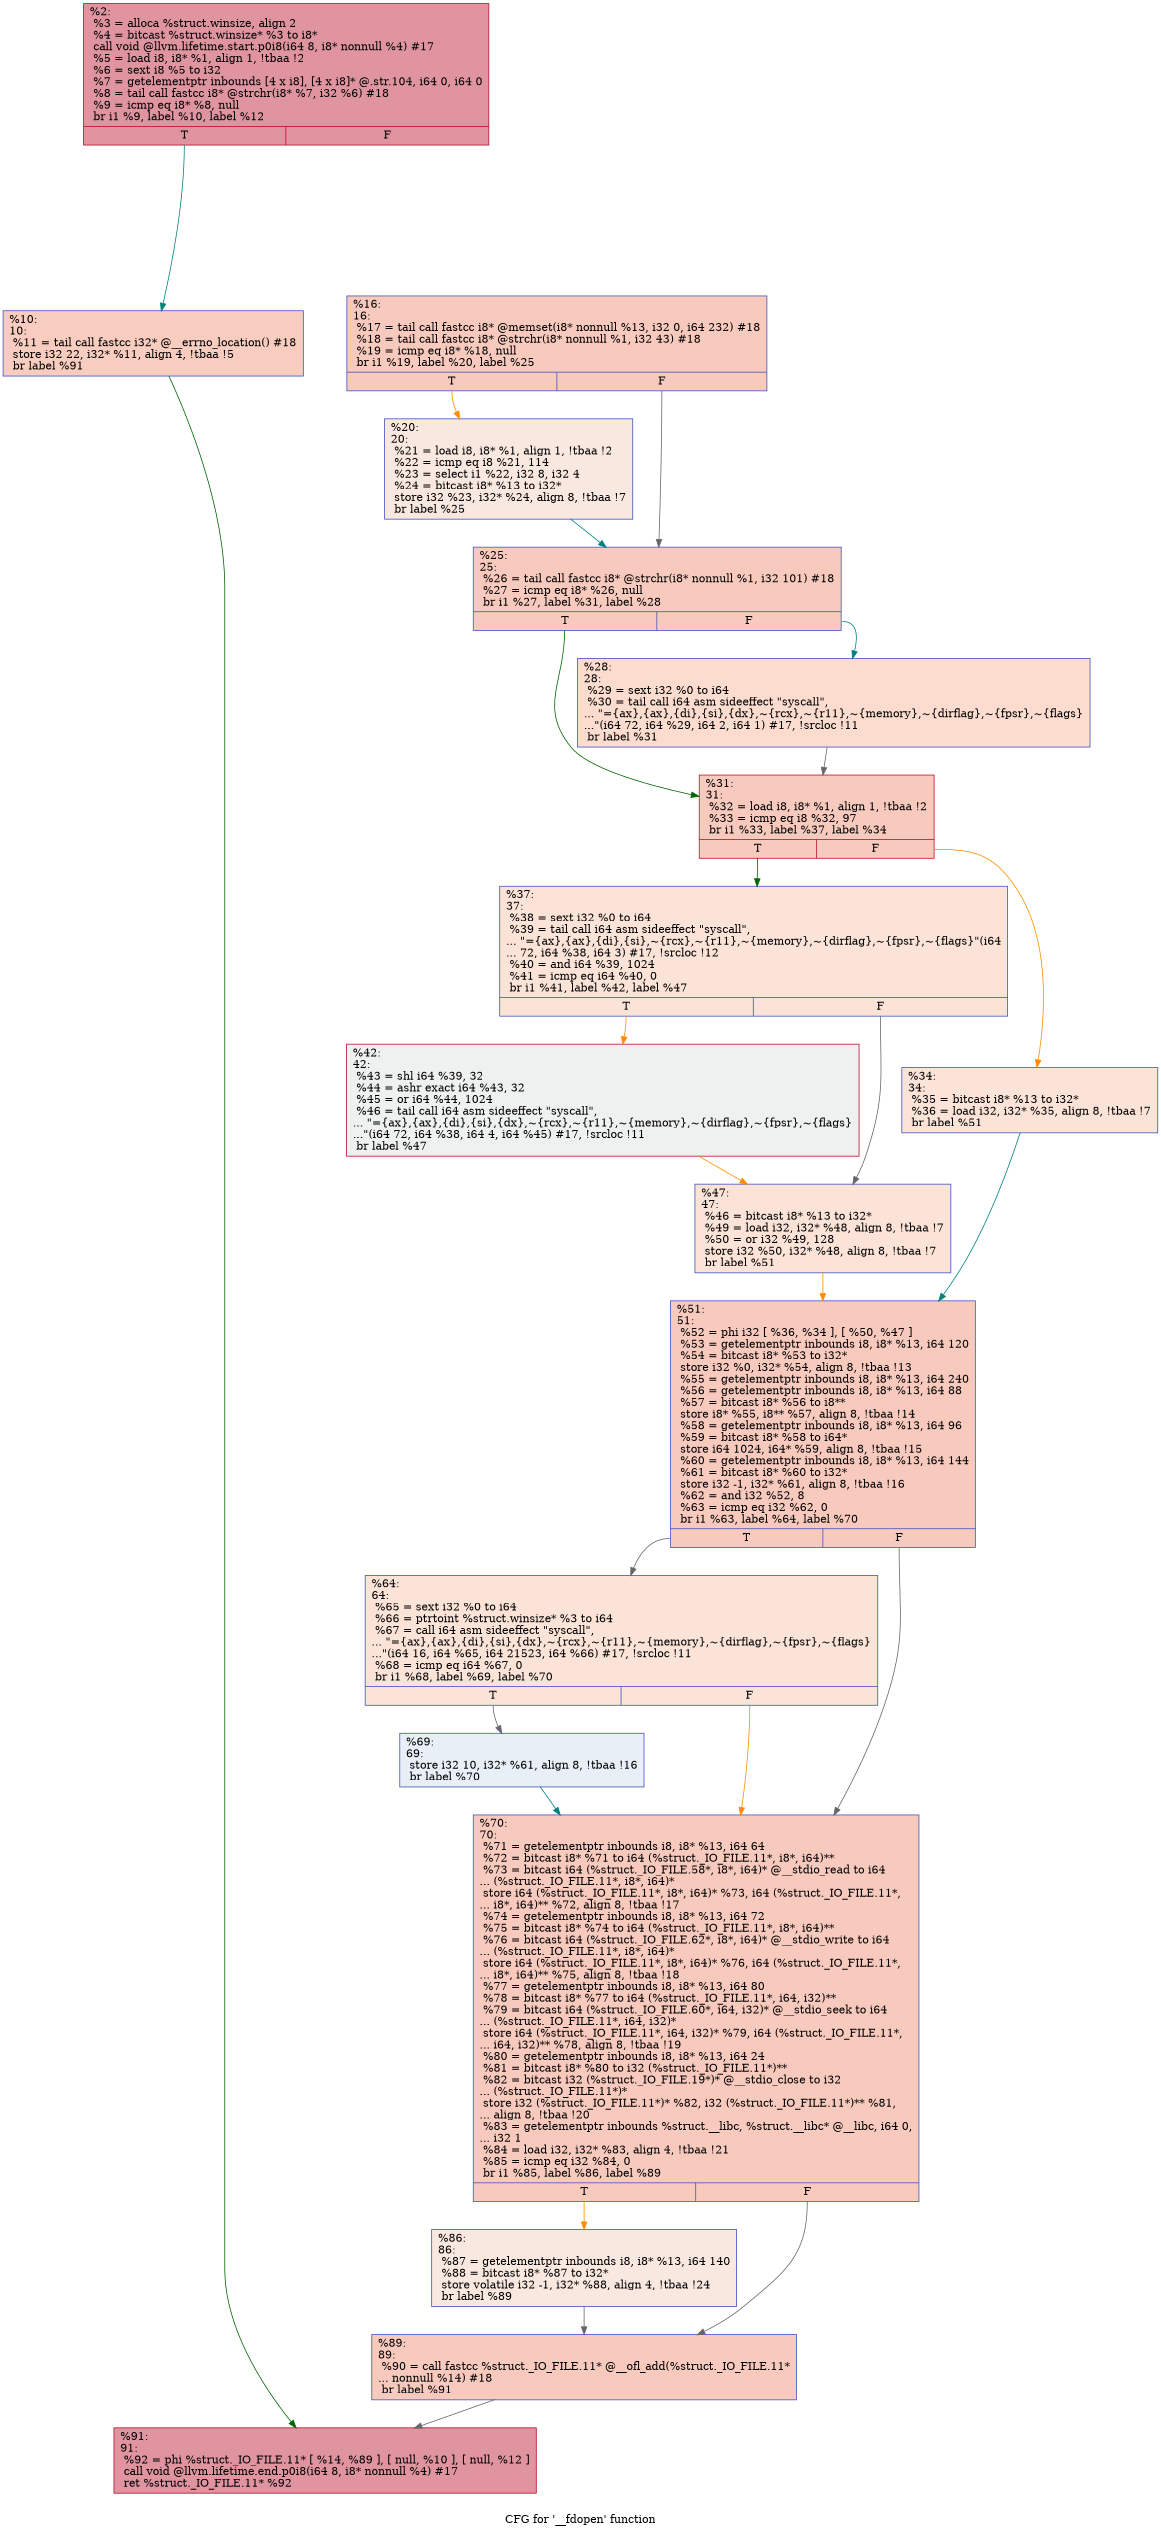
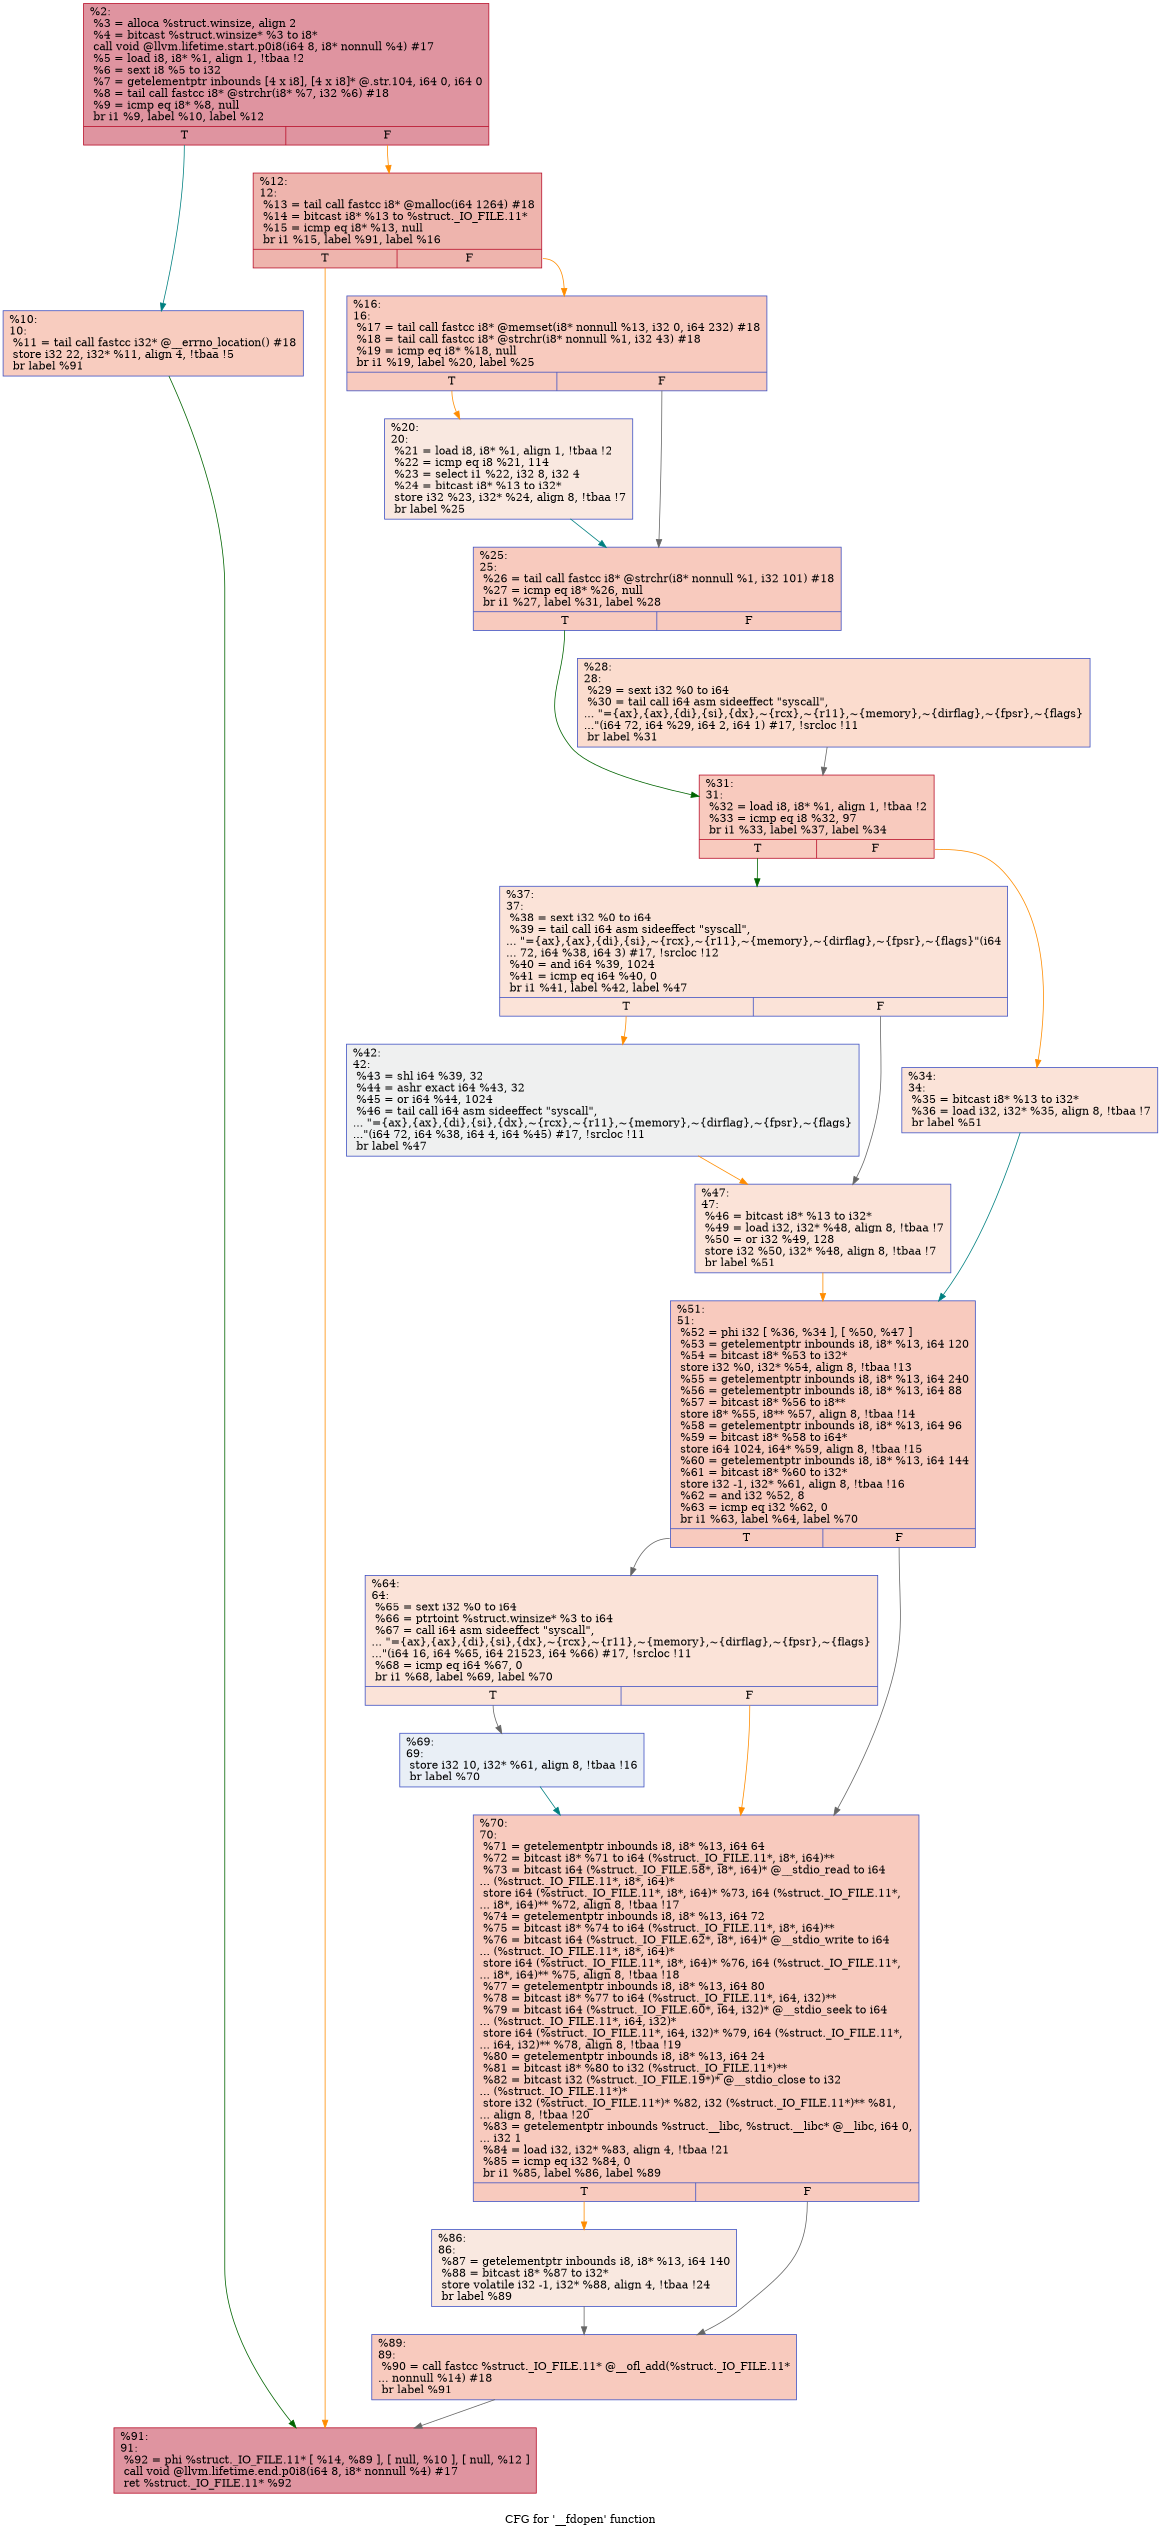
node "%12:": added
edge "%25:" -> "%28:": removed
node "%42:": color #b70d28ff -> #3d50c3ff
